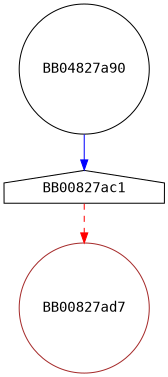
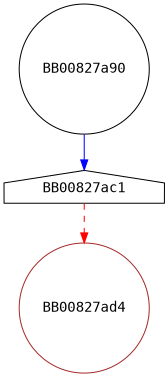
node "BB04827a90": label "BB04827a90" -> "BB00827a90"
node "BB00827ad7": label "BB00827ad7" -> "BB00827ad4"
